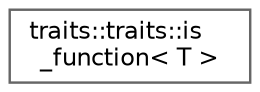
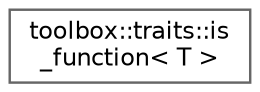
node "traits::traits::is _function< T >": label "traits::traits::is _function< T >" -> "toolbox::traits::is _function< T >"
